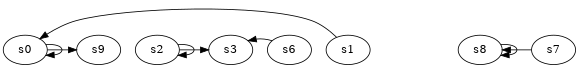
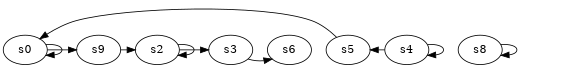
edge "s6" -> "s3": reversed
edge "s9" -> "s2": added
node "s1": label "s1" -> "s5"
node "s4": added
node "s7": removed
